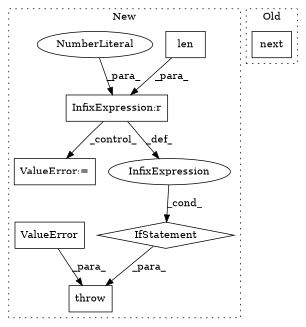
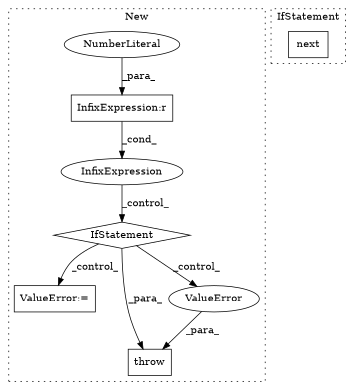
cluster "Old": label "Old" -> "IfStatement"
node "len": removed
edge "InfixExpression:r" -> "ValueError:=": now "IfStatement" -> "ValueError:="
edge "InfixExpression:r" -> "InfixExpression": label "_def_" -> "_cond_"
edge "InfixExpression" -> "IfStatement": label "_cond_" -> "_control_"
node "ValueError": shape box -> ellipse
edge "IfStatement" -> "ValueError": added, label "_control_"
